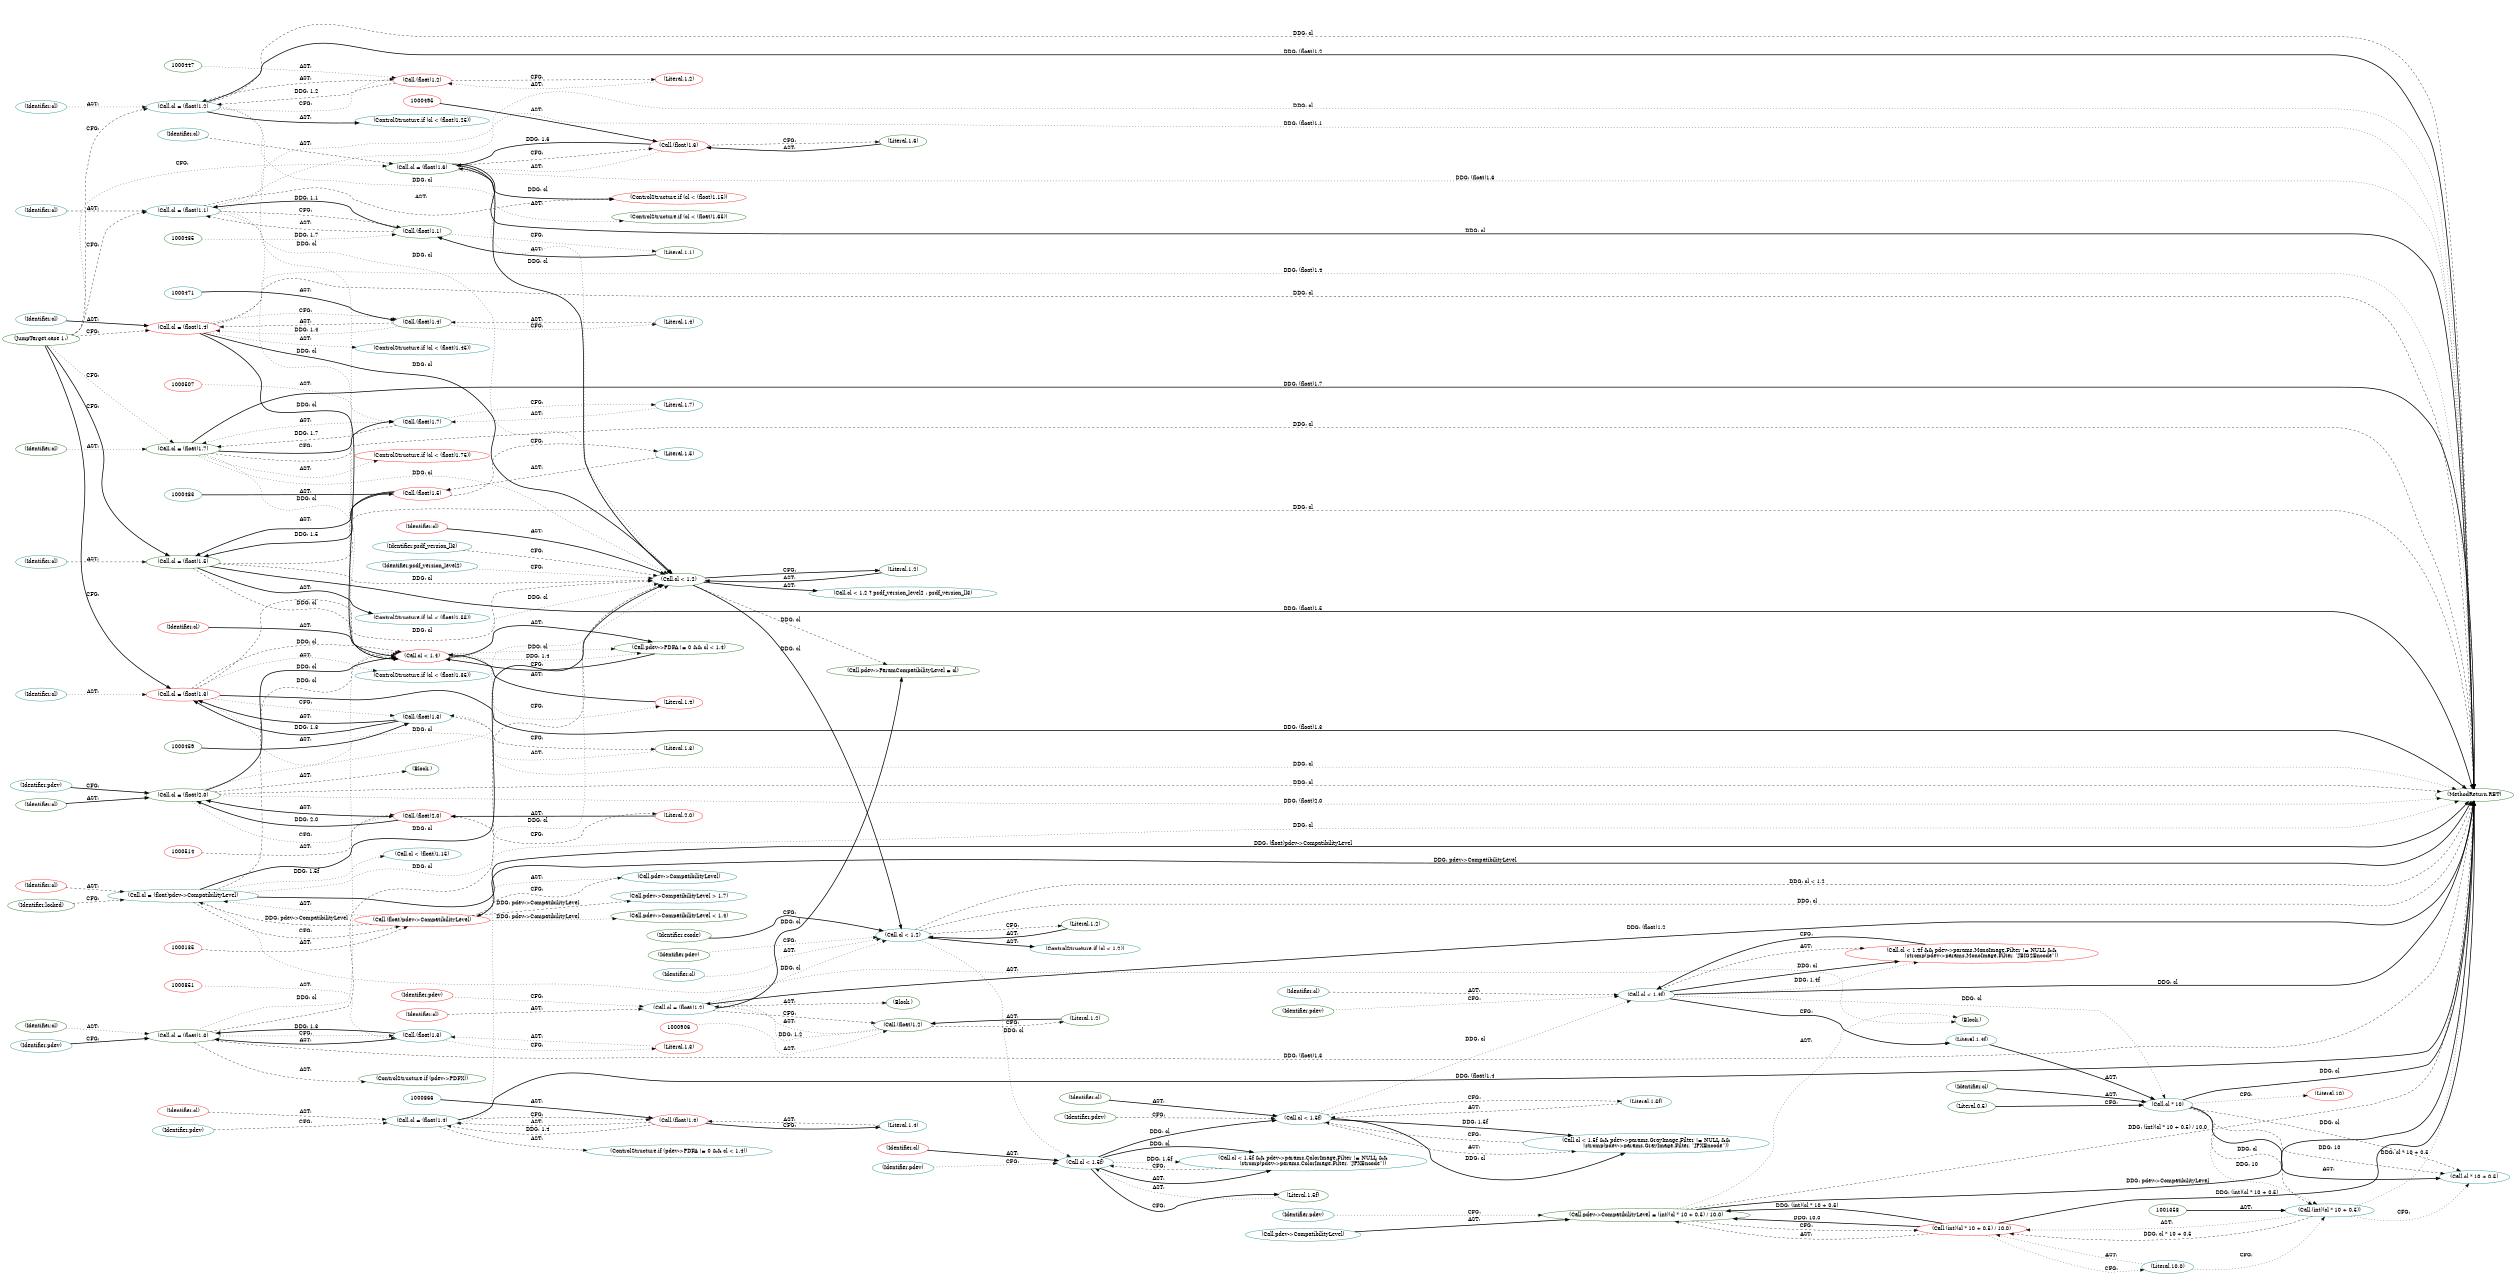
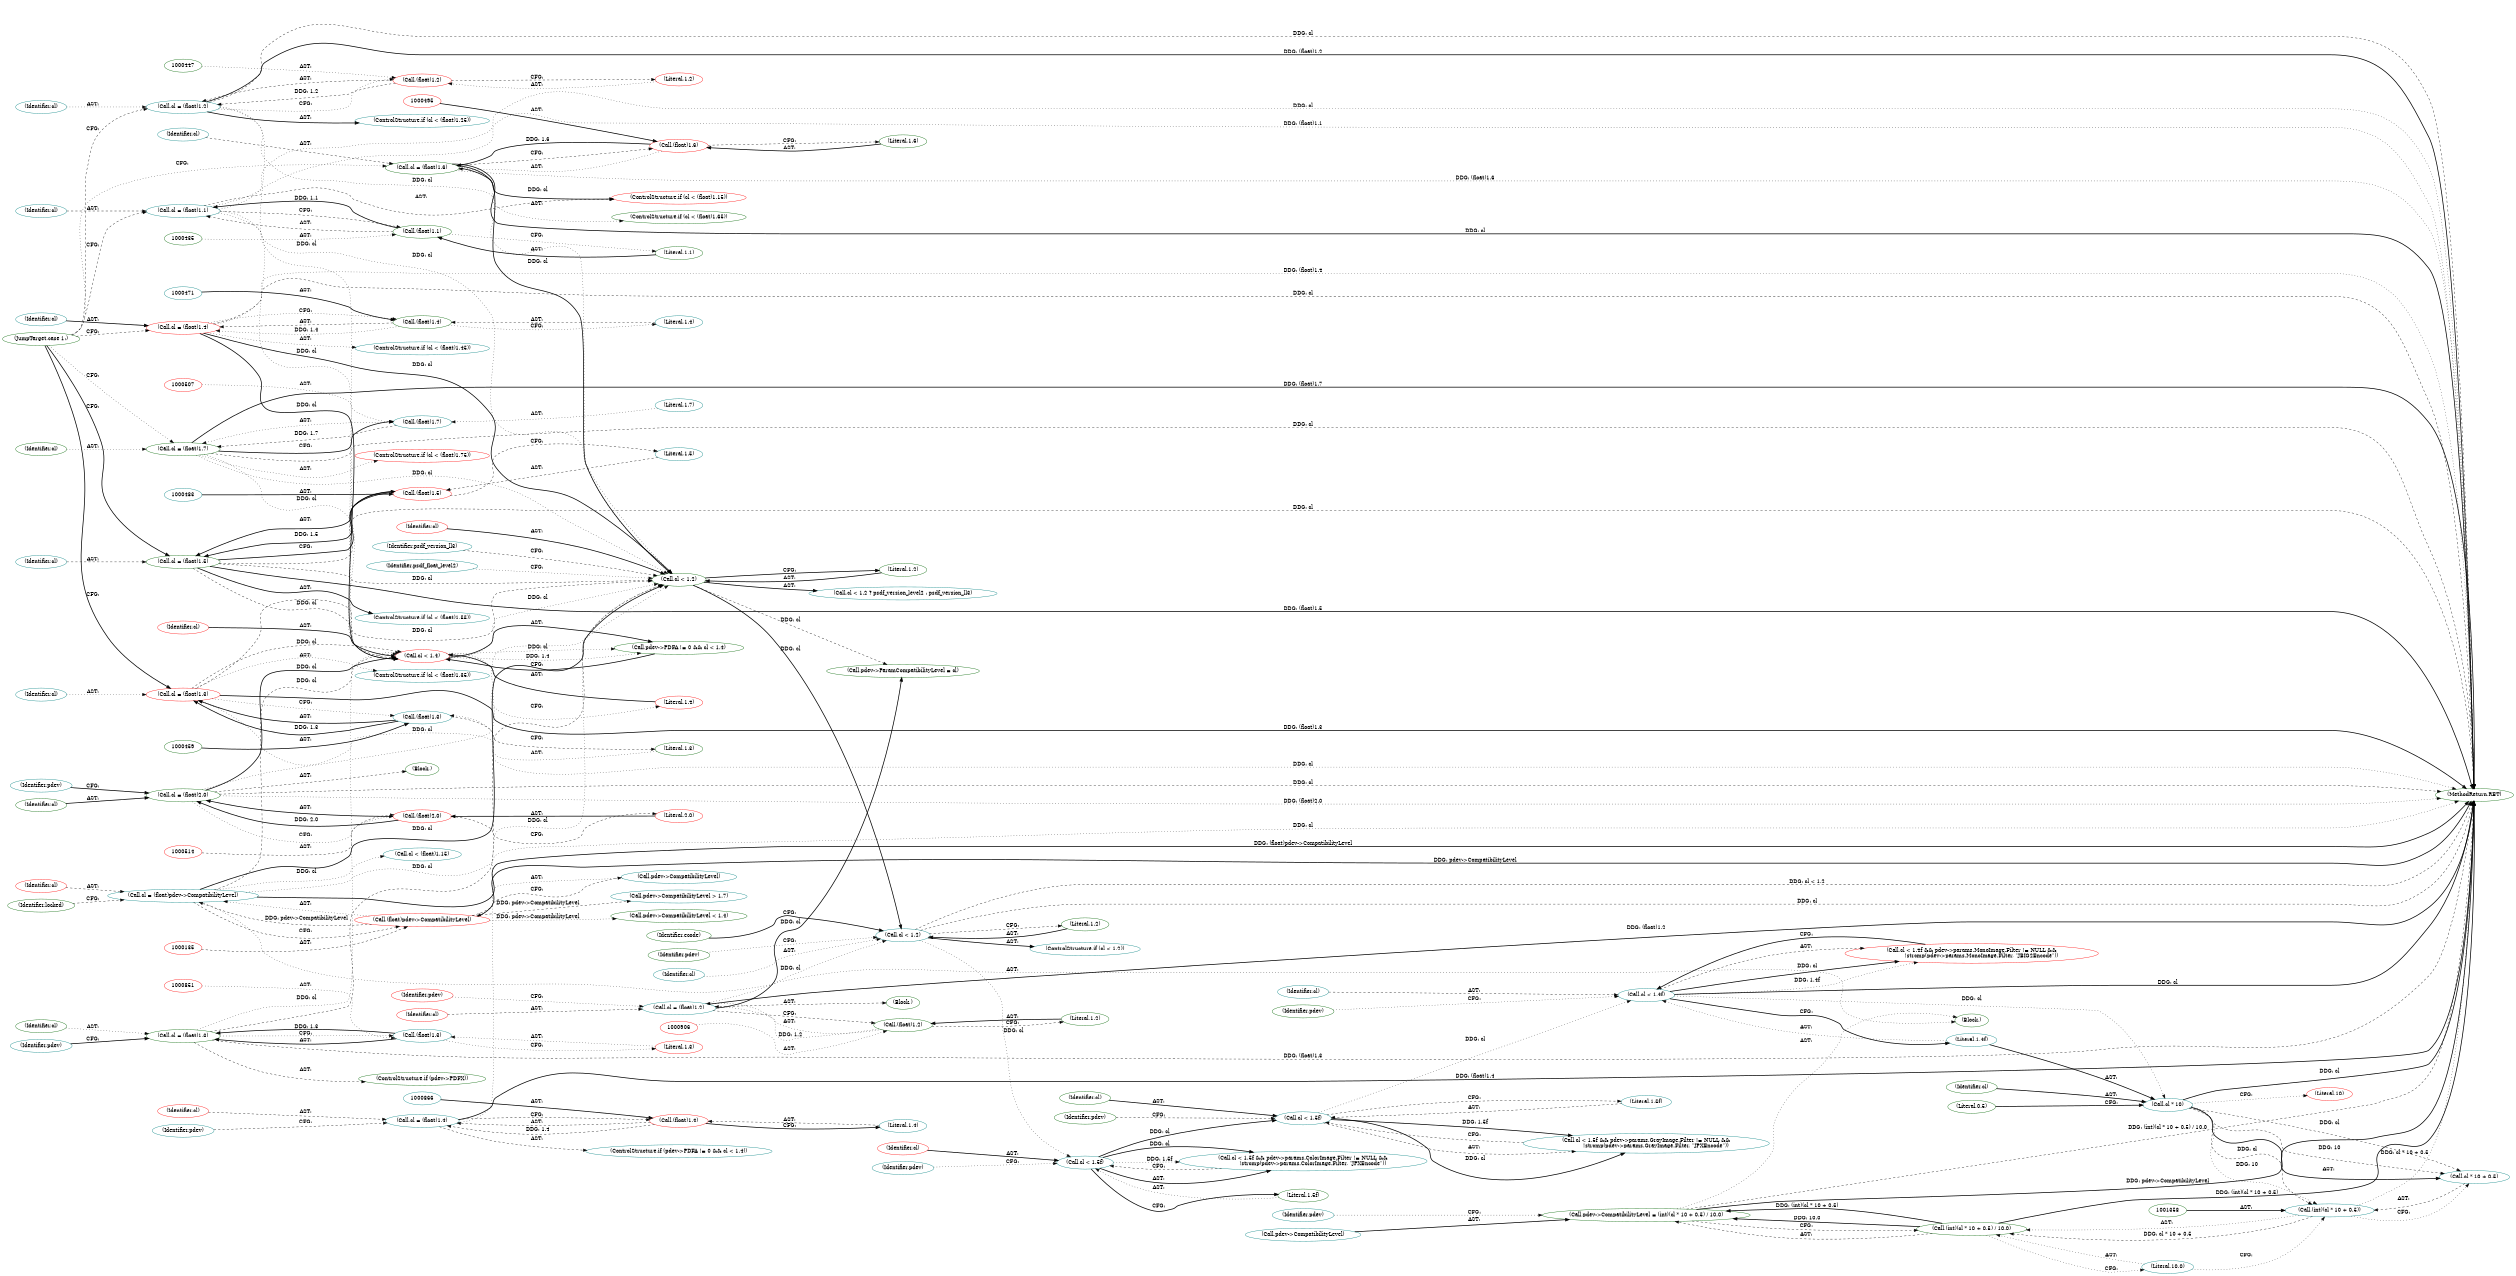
edge "1000435" -> "(Call,(float)1.1)": label "DDG: 1.7" -> "AST: "
edge "(Call,(float)1.7)" -> "(Literal,1.7)": removed, label "CFG:"
edge "(Call,cl = (float)1.5)" -> "(Call,(float)1.5)": added, label "CFG:"
node "(Identifier,psdf_version_level2)": label "(Identifier,psdf_version_level2)" -> "(Identifier,psdf_float_level2)"
edge "(Call,cl = (float)pdev->CompatibilityLevel)" -> "(Call,cl < (float)1.15)": label "DDG: 1.5f" -> "DDG: cl"
edge "(Literal,1.4f)" -> "(Call,cl < 1.4f)": added, label "AST:"
edge "(Call,cl * 10 + 0.5)" -> "(Call,(int)(cl * 10 + 0.5))": added, label "AST:"
node "(Call,(int)(cl * 10 + 0.5) / 10.0)": color red -> darkgreen
